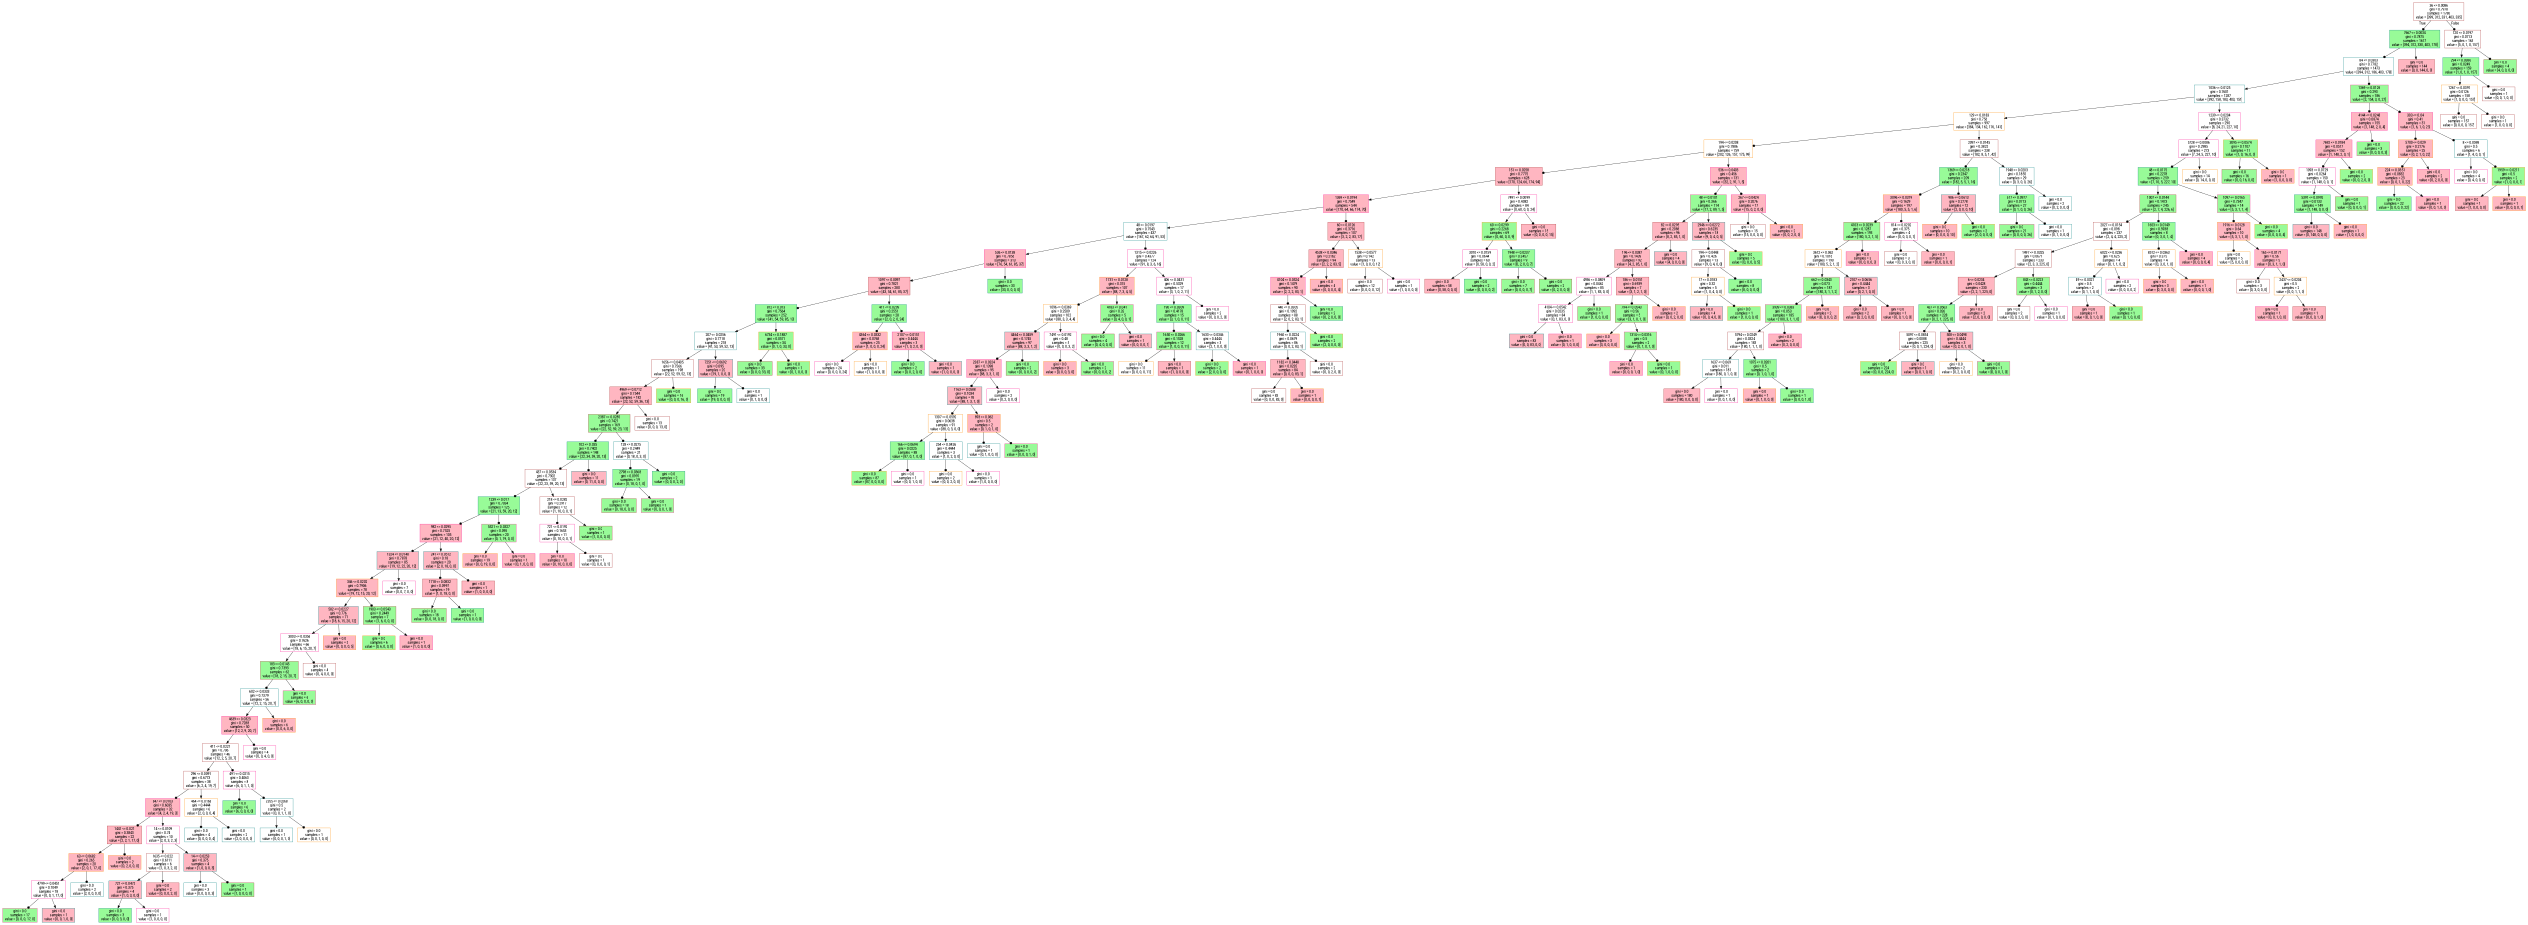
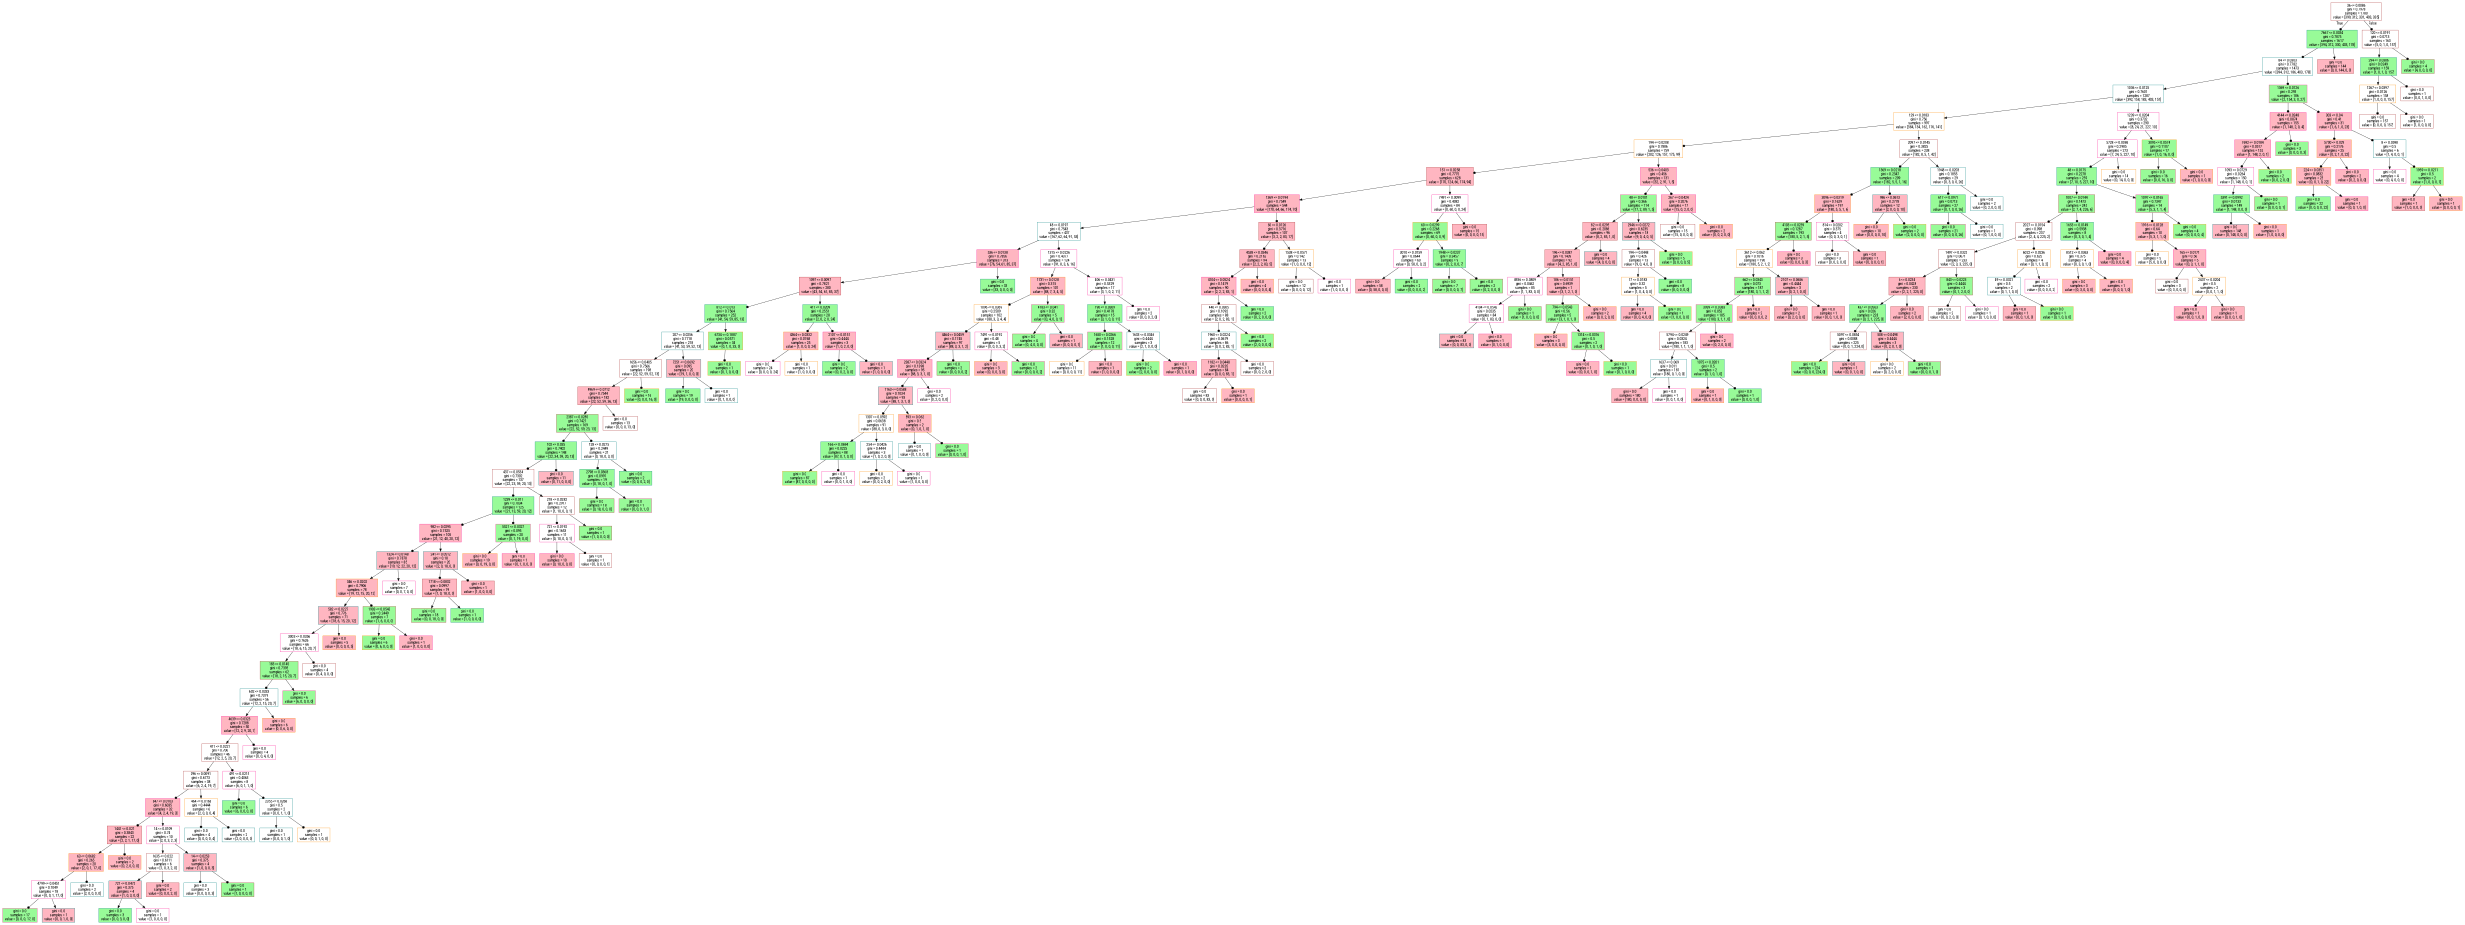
node "gini = 0.0 samples = 33 value = [0, 0, 0, 33, 0]": removed
